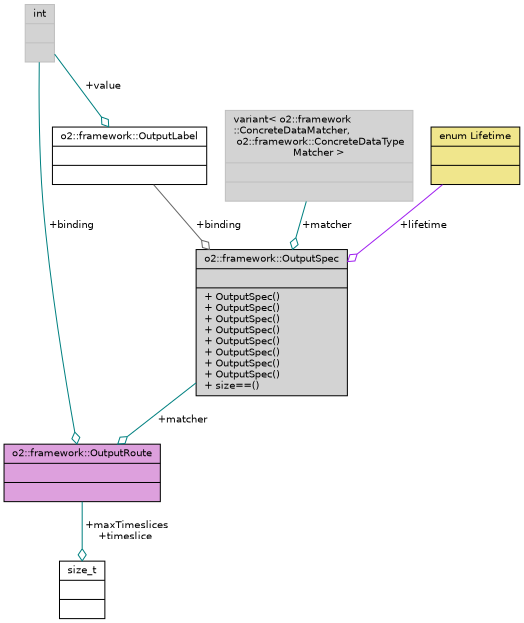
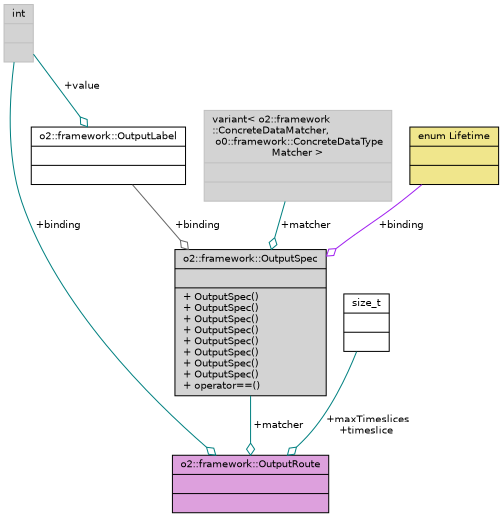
node "variant< o2::framework": text "o2::framework::ConcreteDataType" -> "o0::framework::ConcreteDataType"
edge "enum Lifetime" -> "o2::framework::OutputSpec": label " +lifetime" -> " +binding"
node "o2::framework::OutputSpec": text "+ size==()" -> "+ operator==()"
edge "o2::framework::OutputRoute" -> "size_t": reversed
